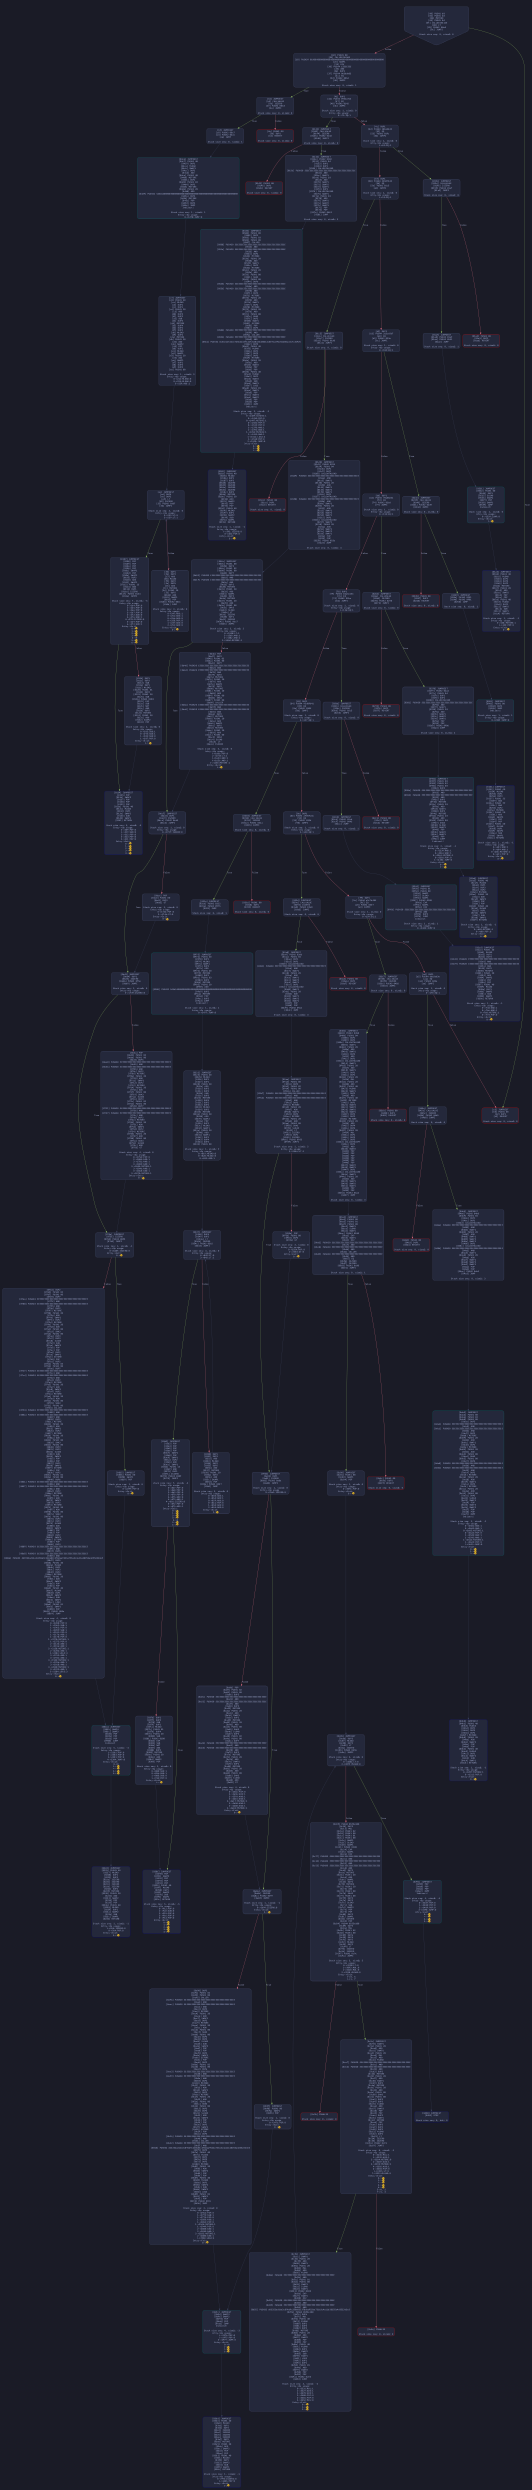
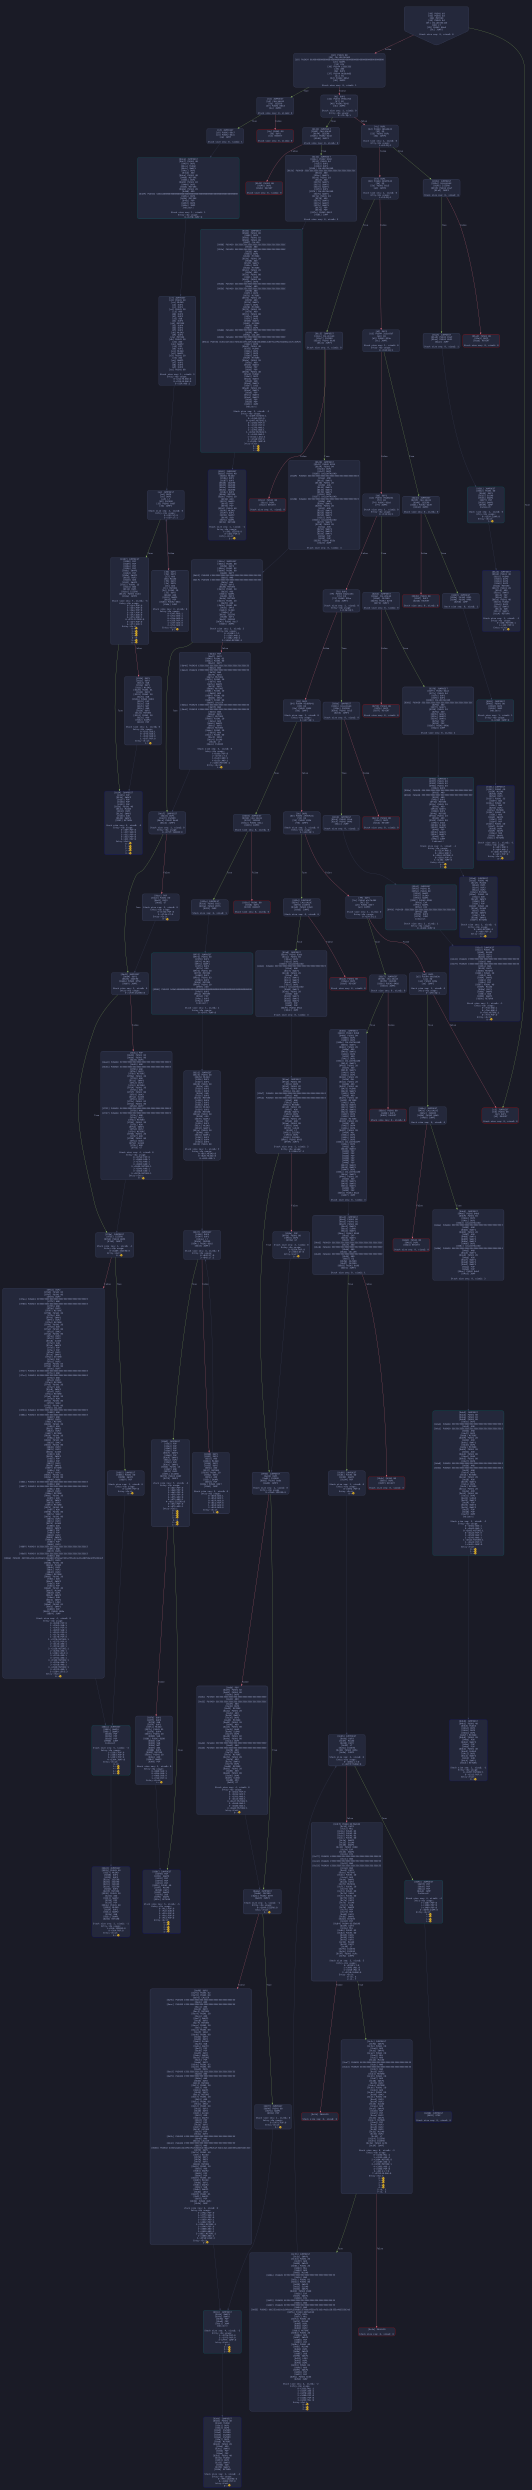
node "[0458] JUMPDEST [0459] STOP Stack size req: 0, ddc: 0": label "[0458] JUMPDEST [0459] STOP Stack size req: 0, ddc: 0" -> "[0458] JUMPDEST [0459] STOP Stack size req: 0, sizeΔ: 0"
